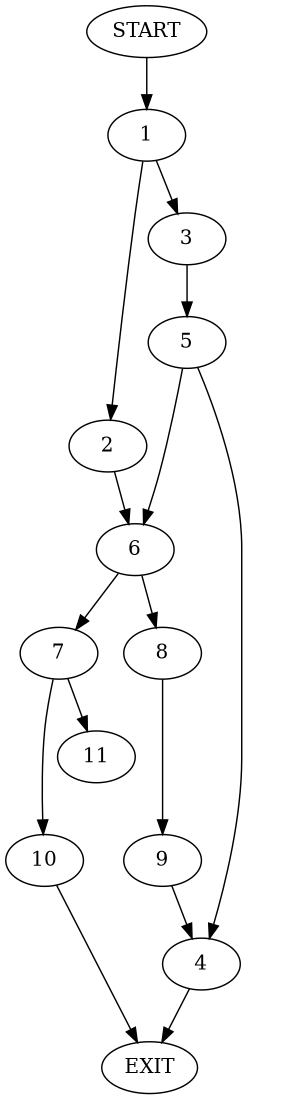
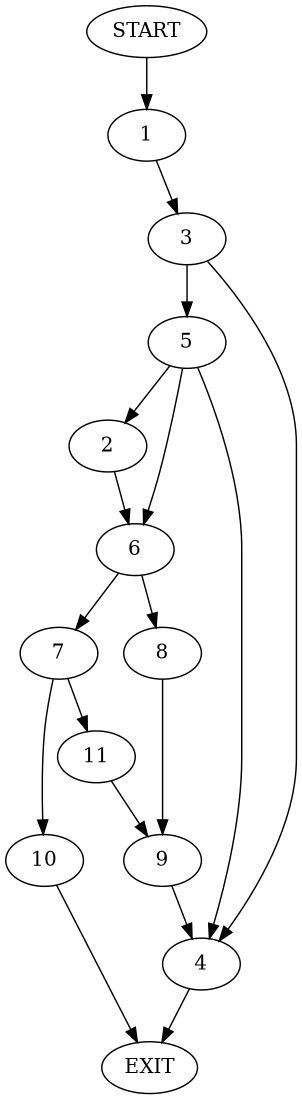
edge "1" -> "2": now "5" -> "2"
edge "3" -> "4": added
edge "11" -> "9": added
